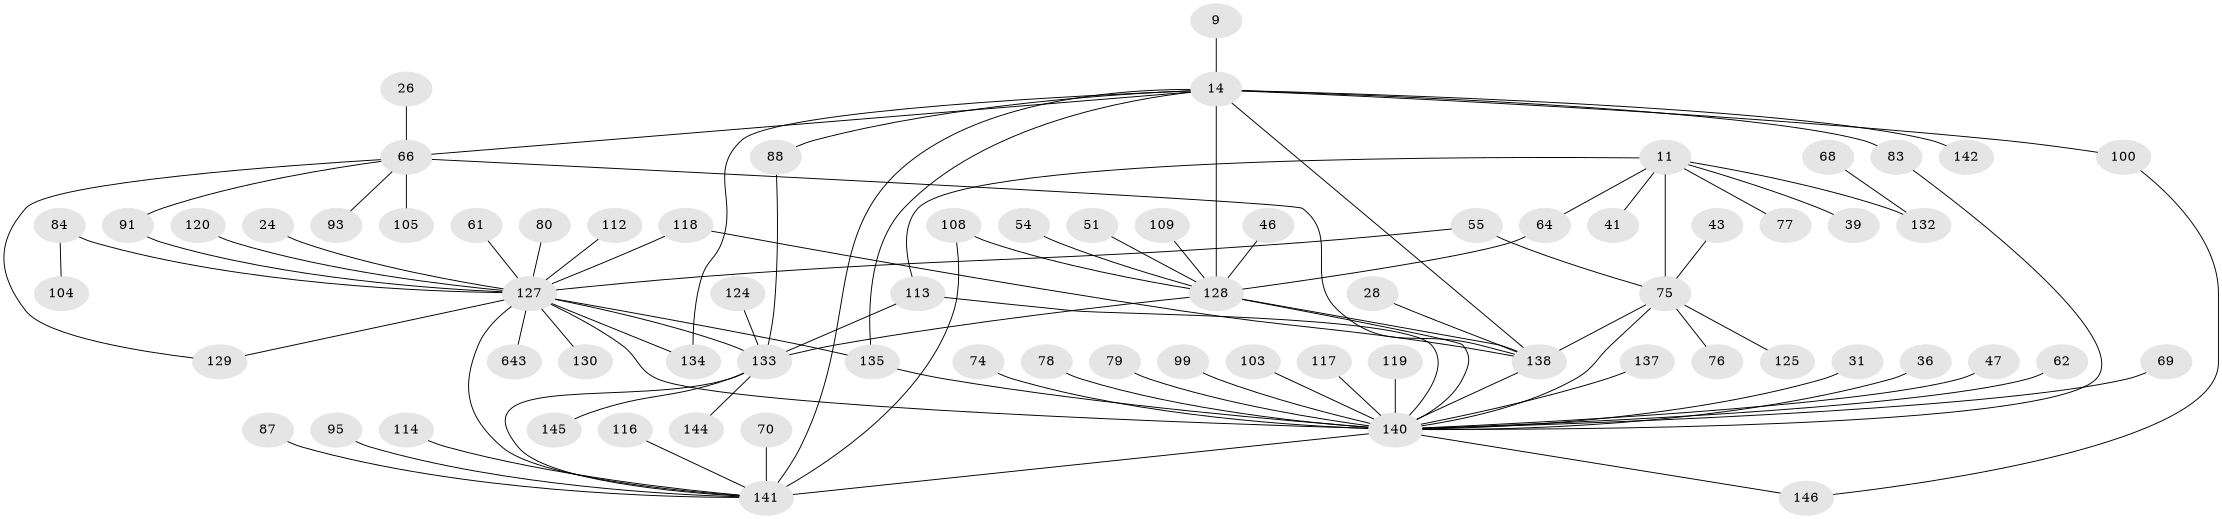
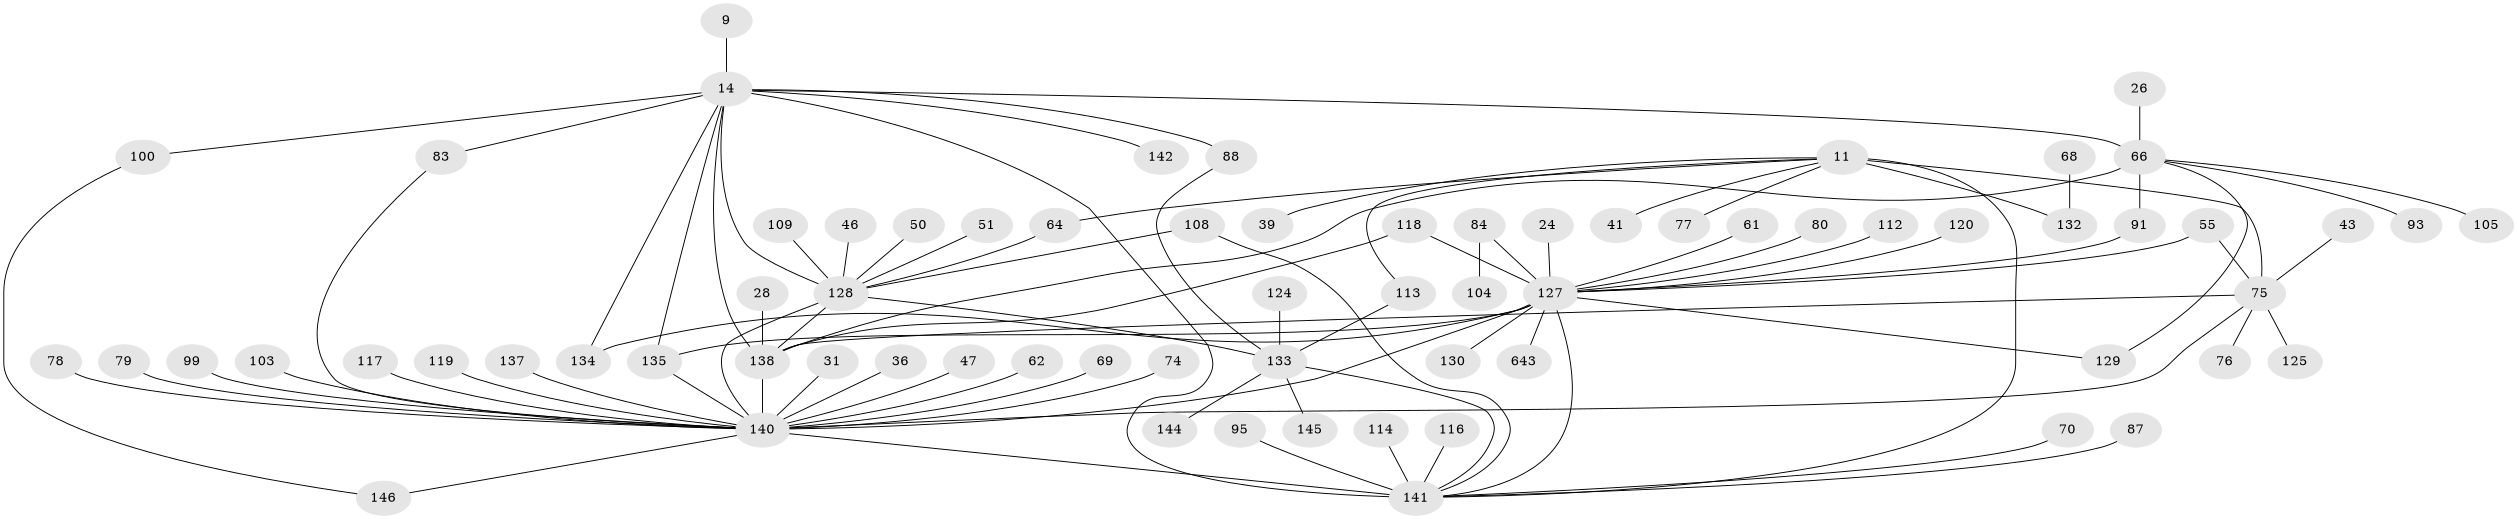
node "54": label "54" -> "50"
edge "113" -- "140": removed
edge "127" -- "133": removed
edge "11" -- "141": added
